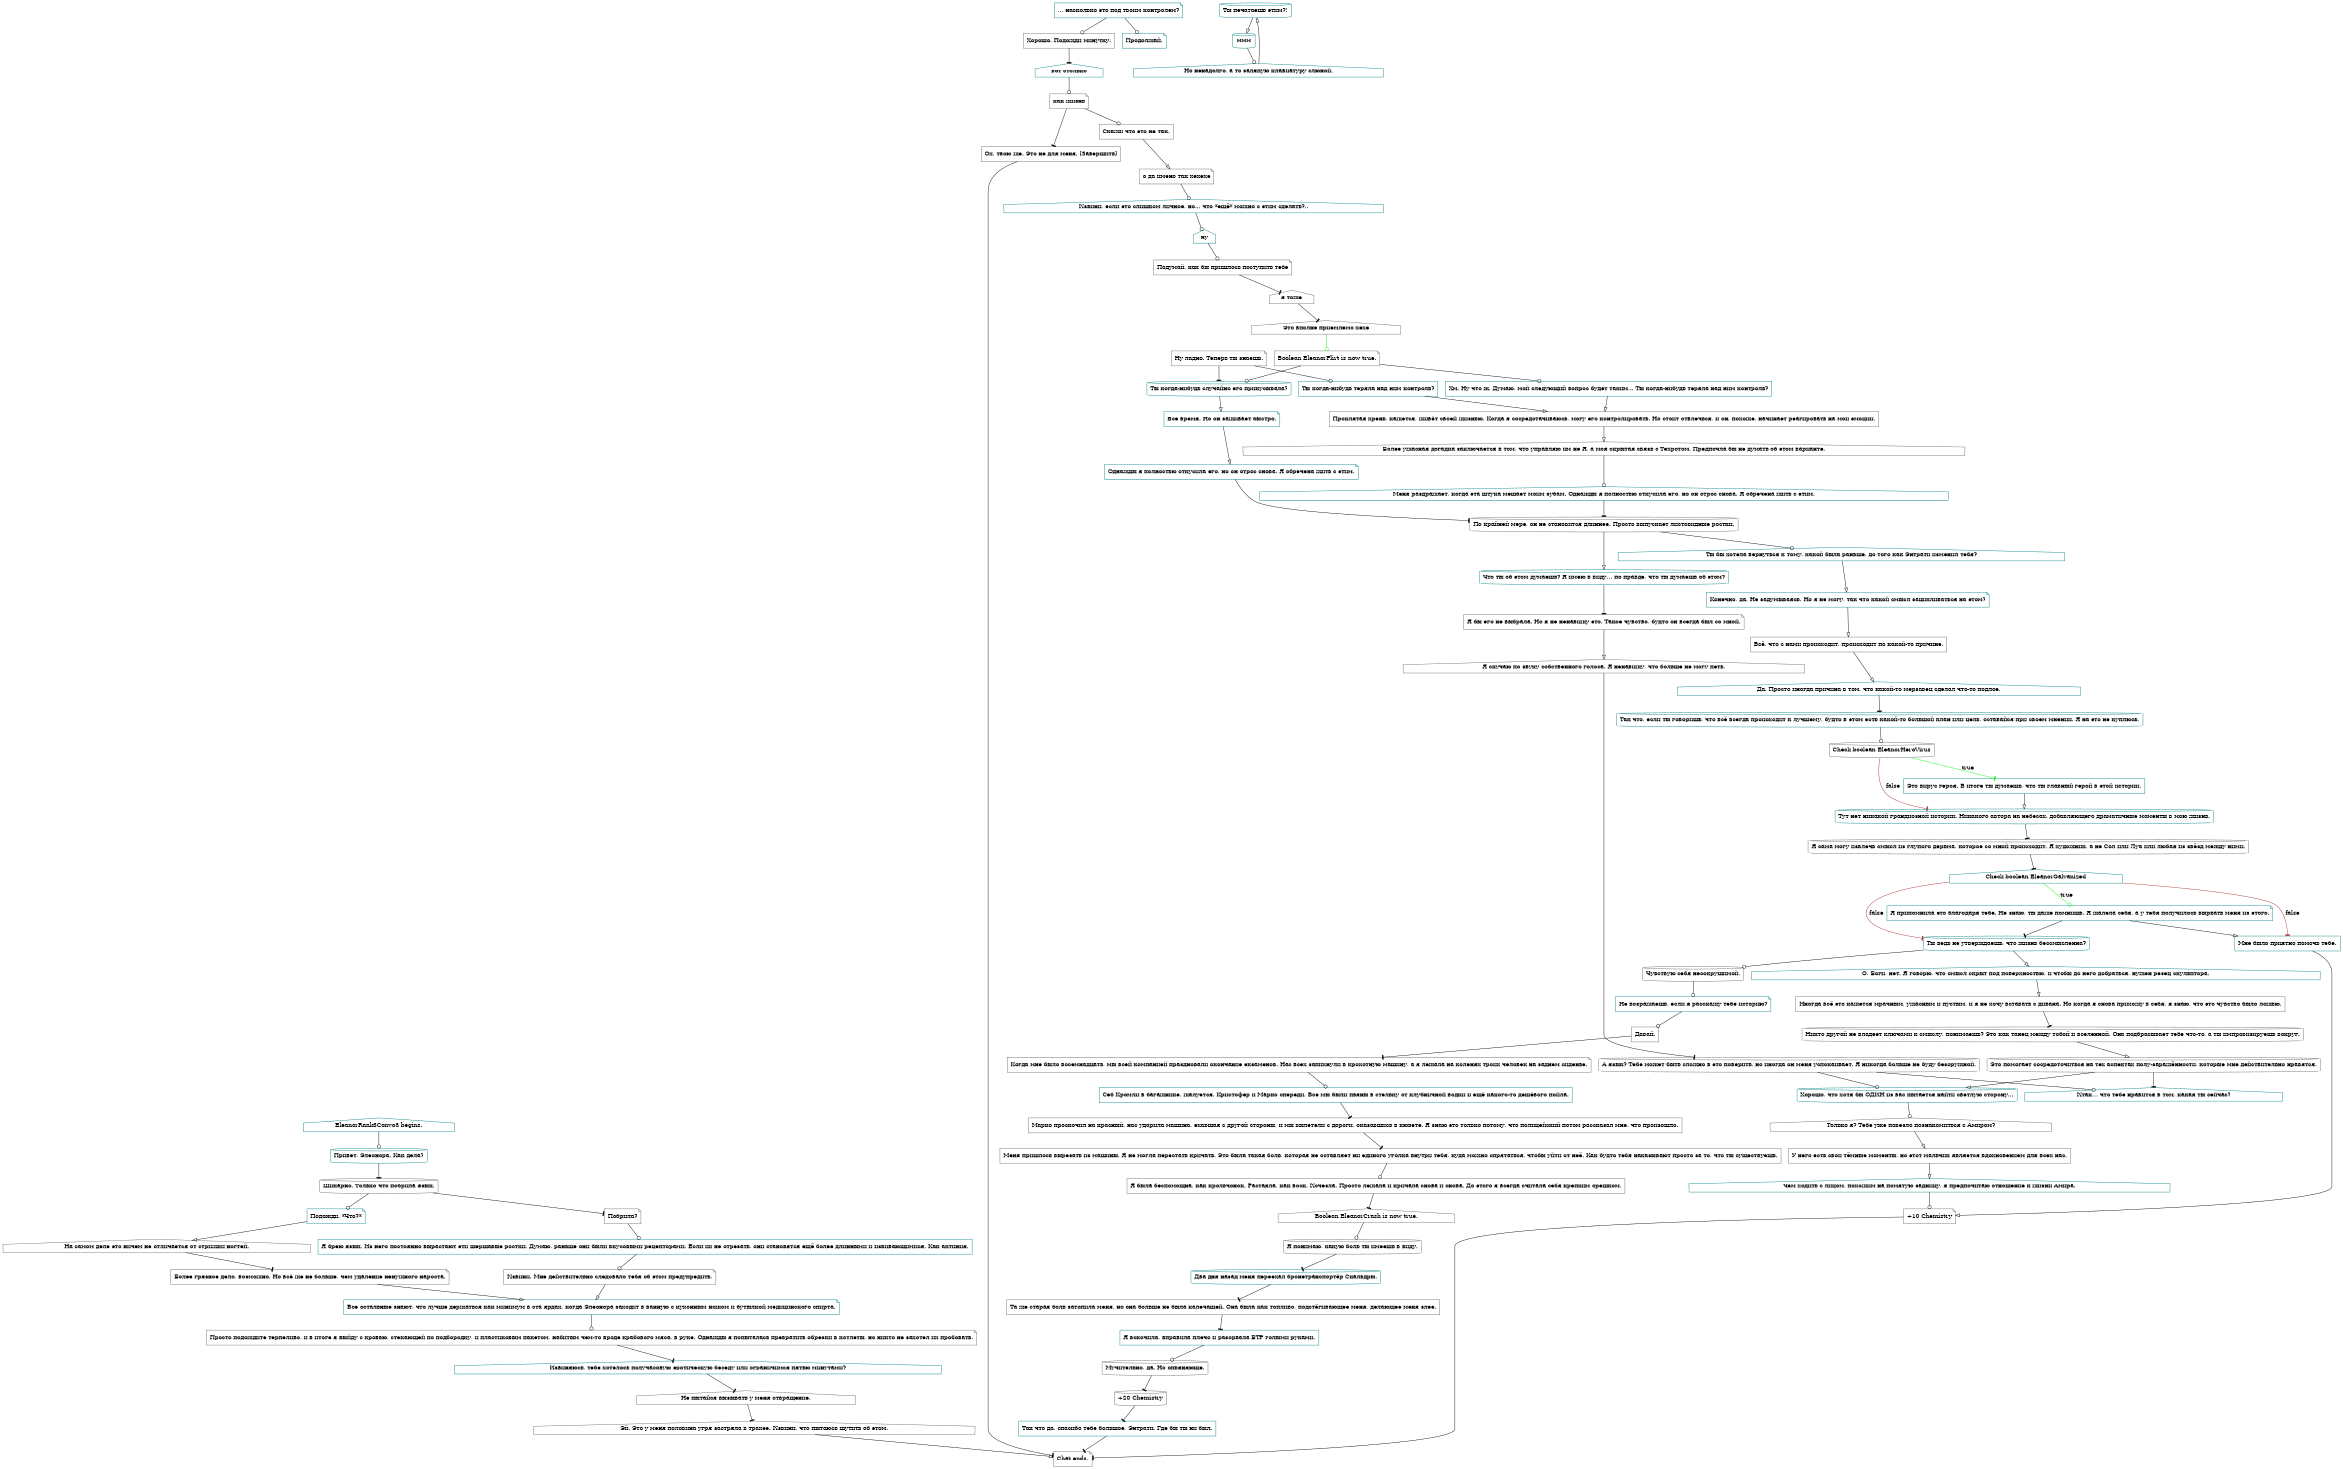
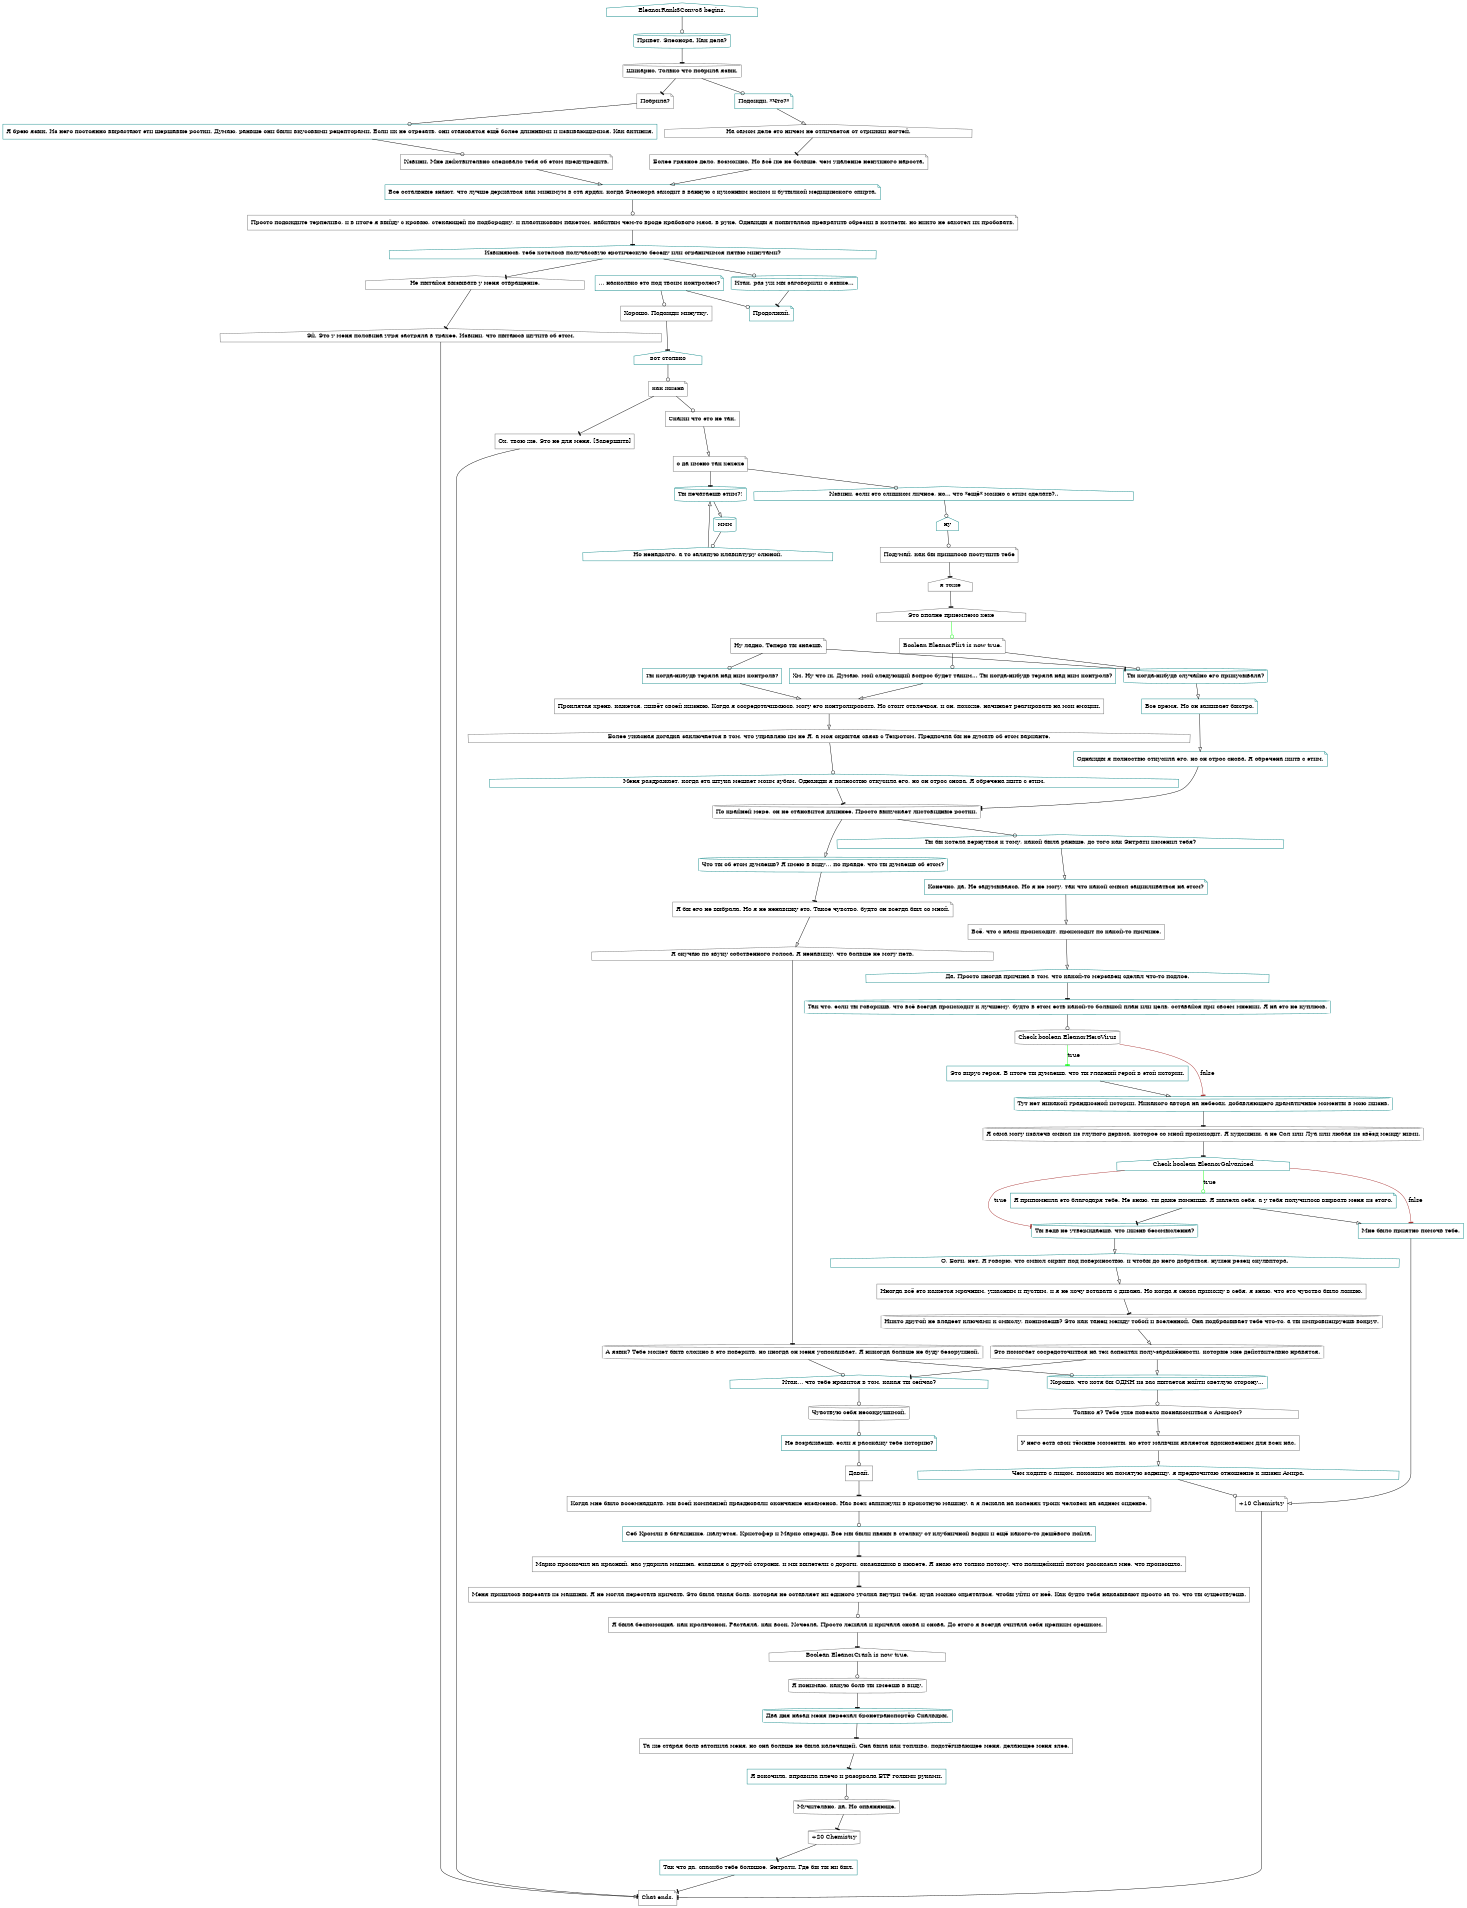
node "Итак, раз уж мы заговорили о языке...": added
edge "о да имено так хехехе" -> "Ты печатаешь этим?!": added
edge "Check boolean EleanorGalvanized" -> "Ты ведь не утверждаешь, что жизнь бессмысленна?": label "false" -> "true"
edge "Ты ведь не утверждаешь, что жизнь бессмысленна?" -> "Чувствую себя несокрушимой.": now "Итак… что тебе нравится в том, какая ты сейчас?" -> "Чувствую себя несокрушимой."
